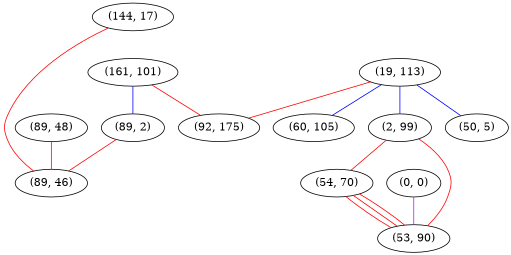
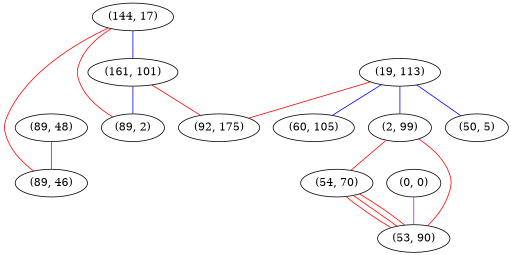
edge "(144, 17)" -- "(161, 101)": added
edge "(89, 2)" -- "(89, 46)": now "(89, 2)" -- "(144, 17)"
